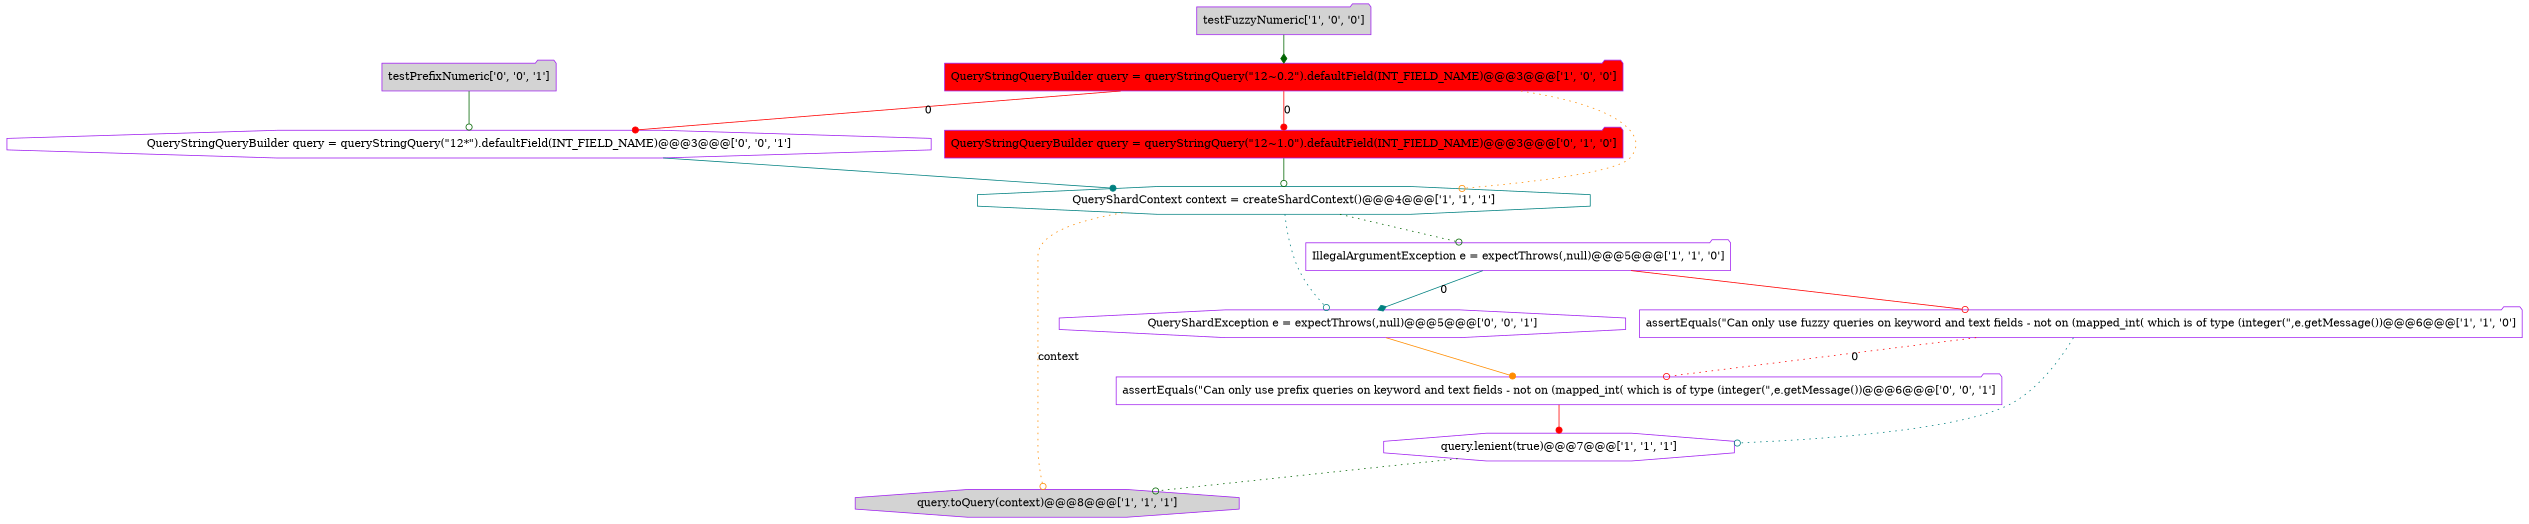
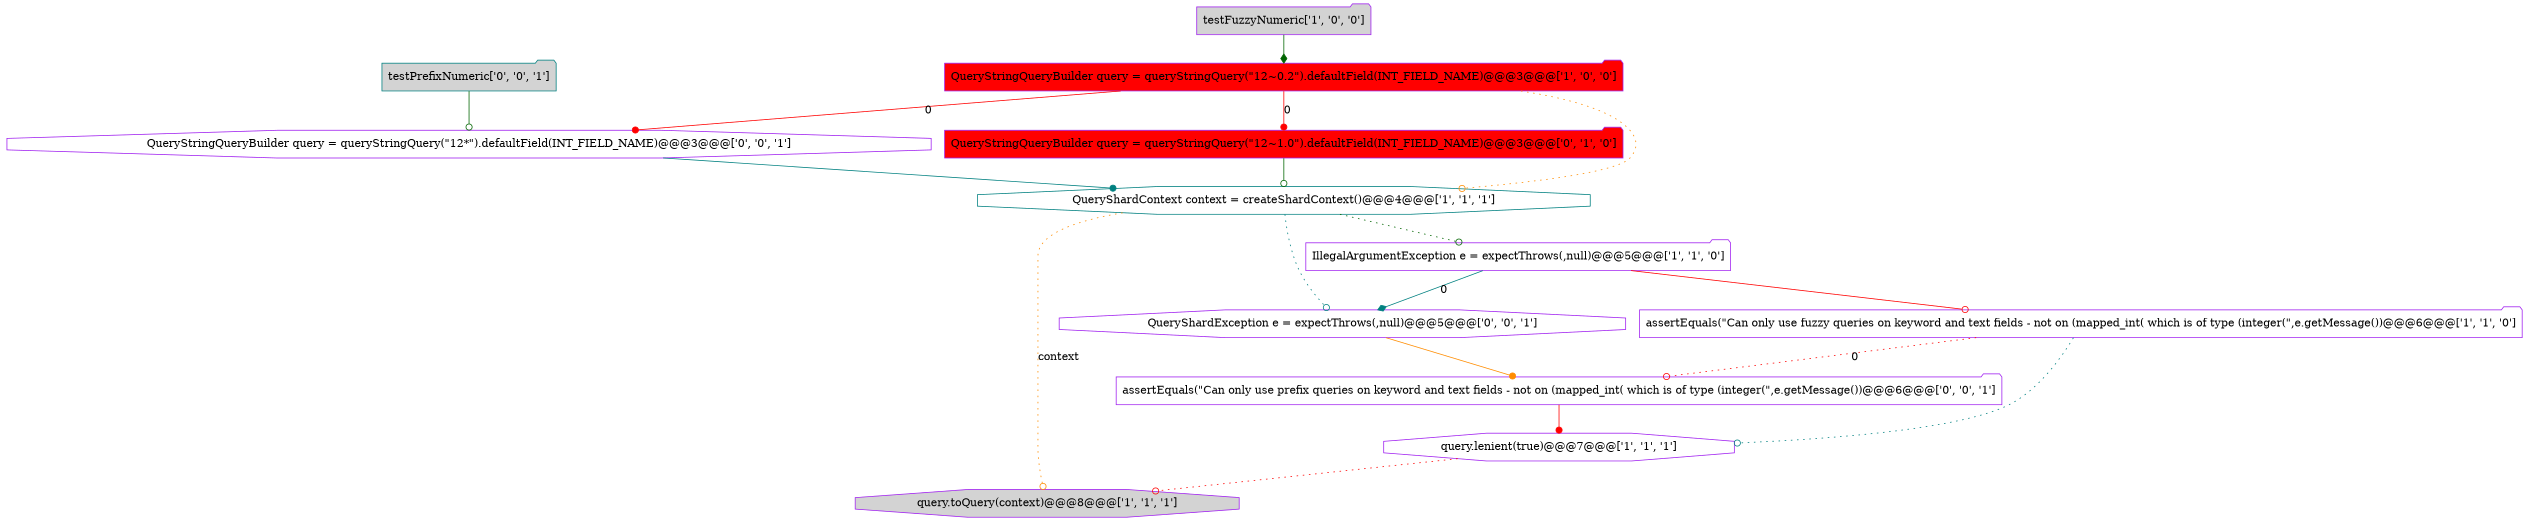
node "testPrefixNumeric['0', '0', '1']": color purple -> teal
edge "query.lenient(true)@@@7@@@['1', '1', '1']" -> "query.toQuery(context)@@@8@@@['1', '1', '1']": color darkgreen -> red
